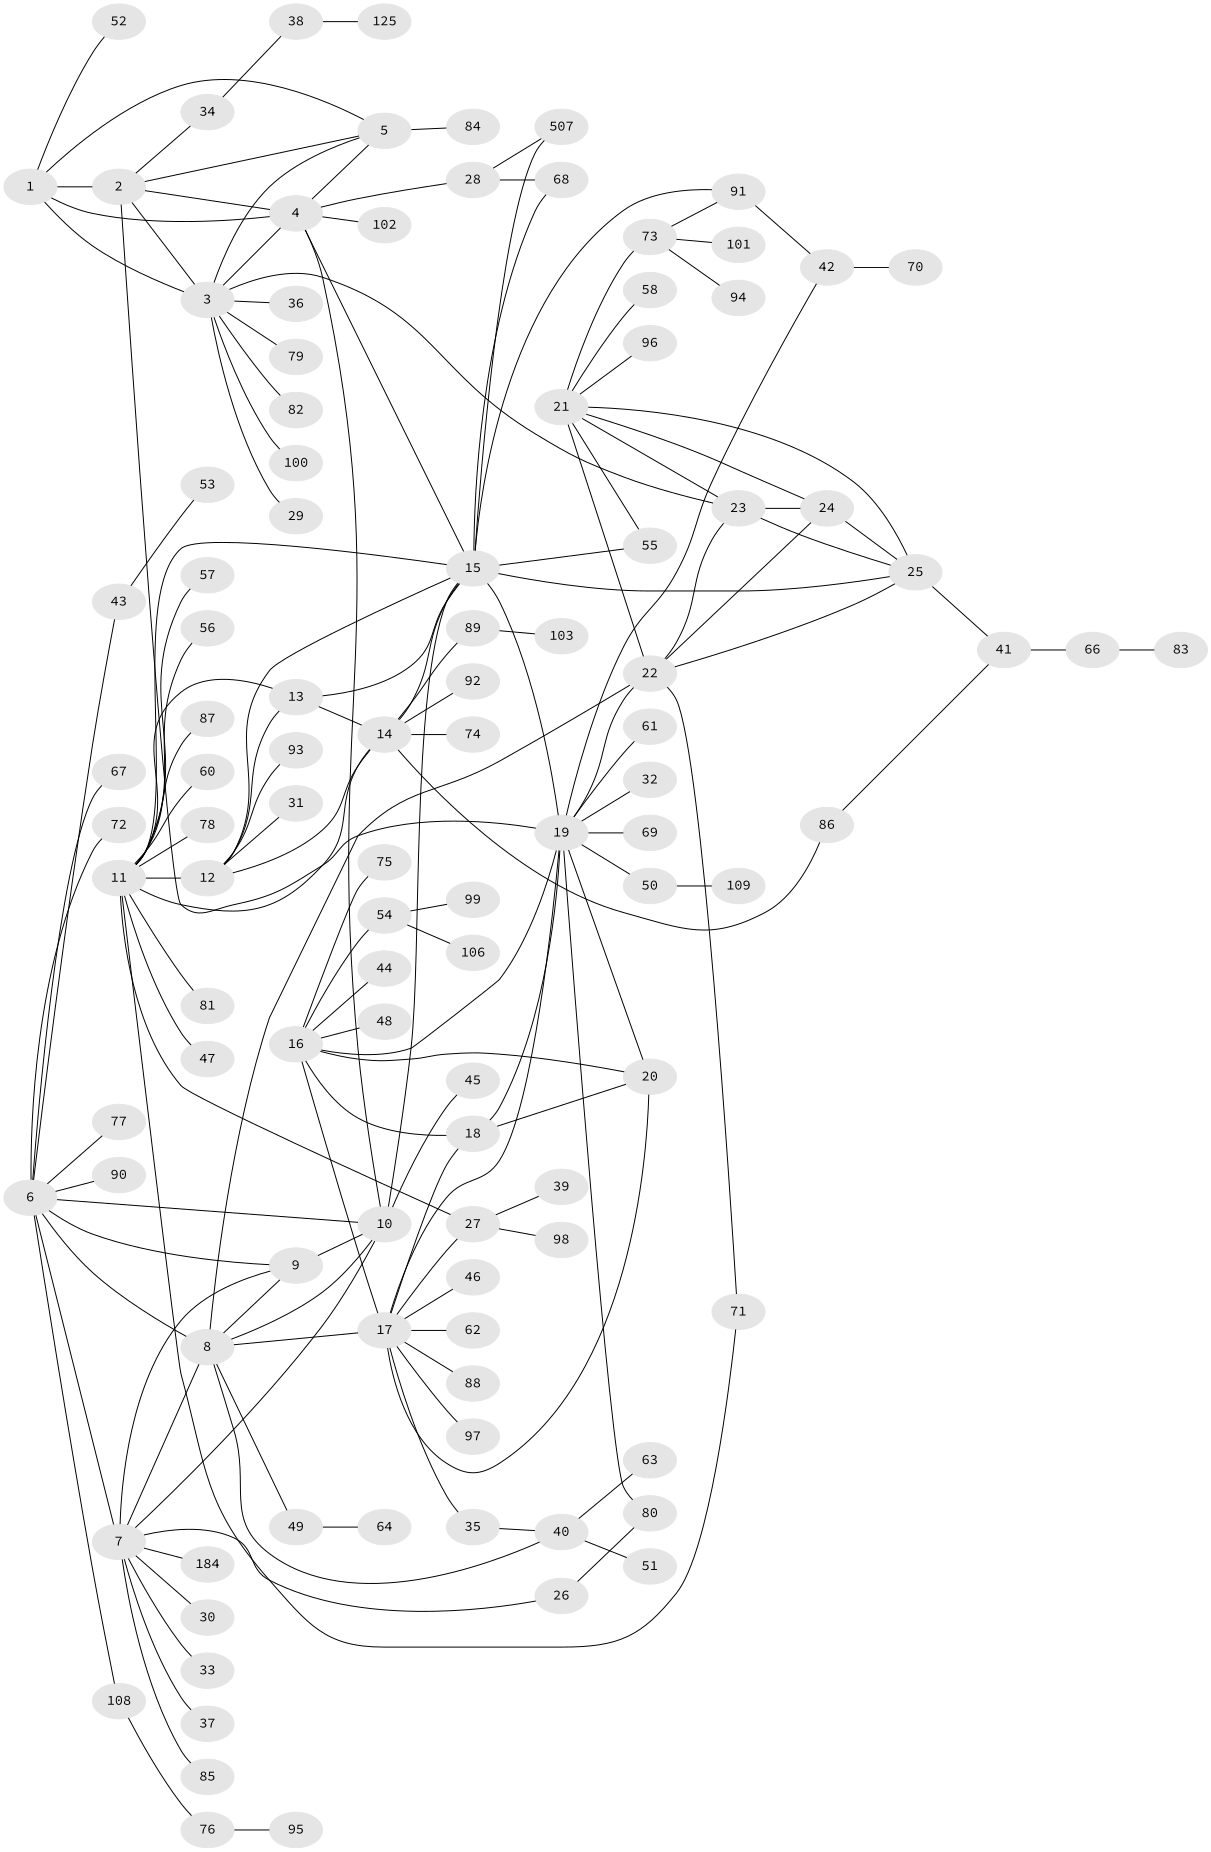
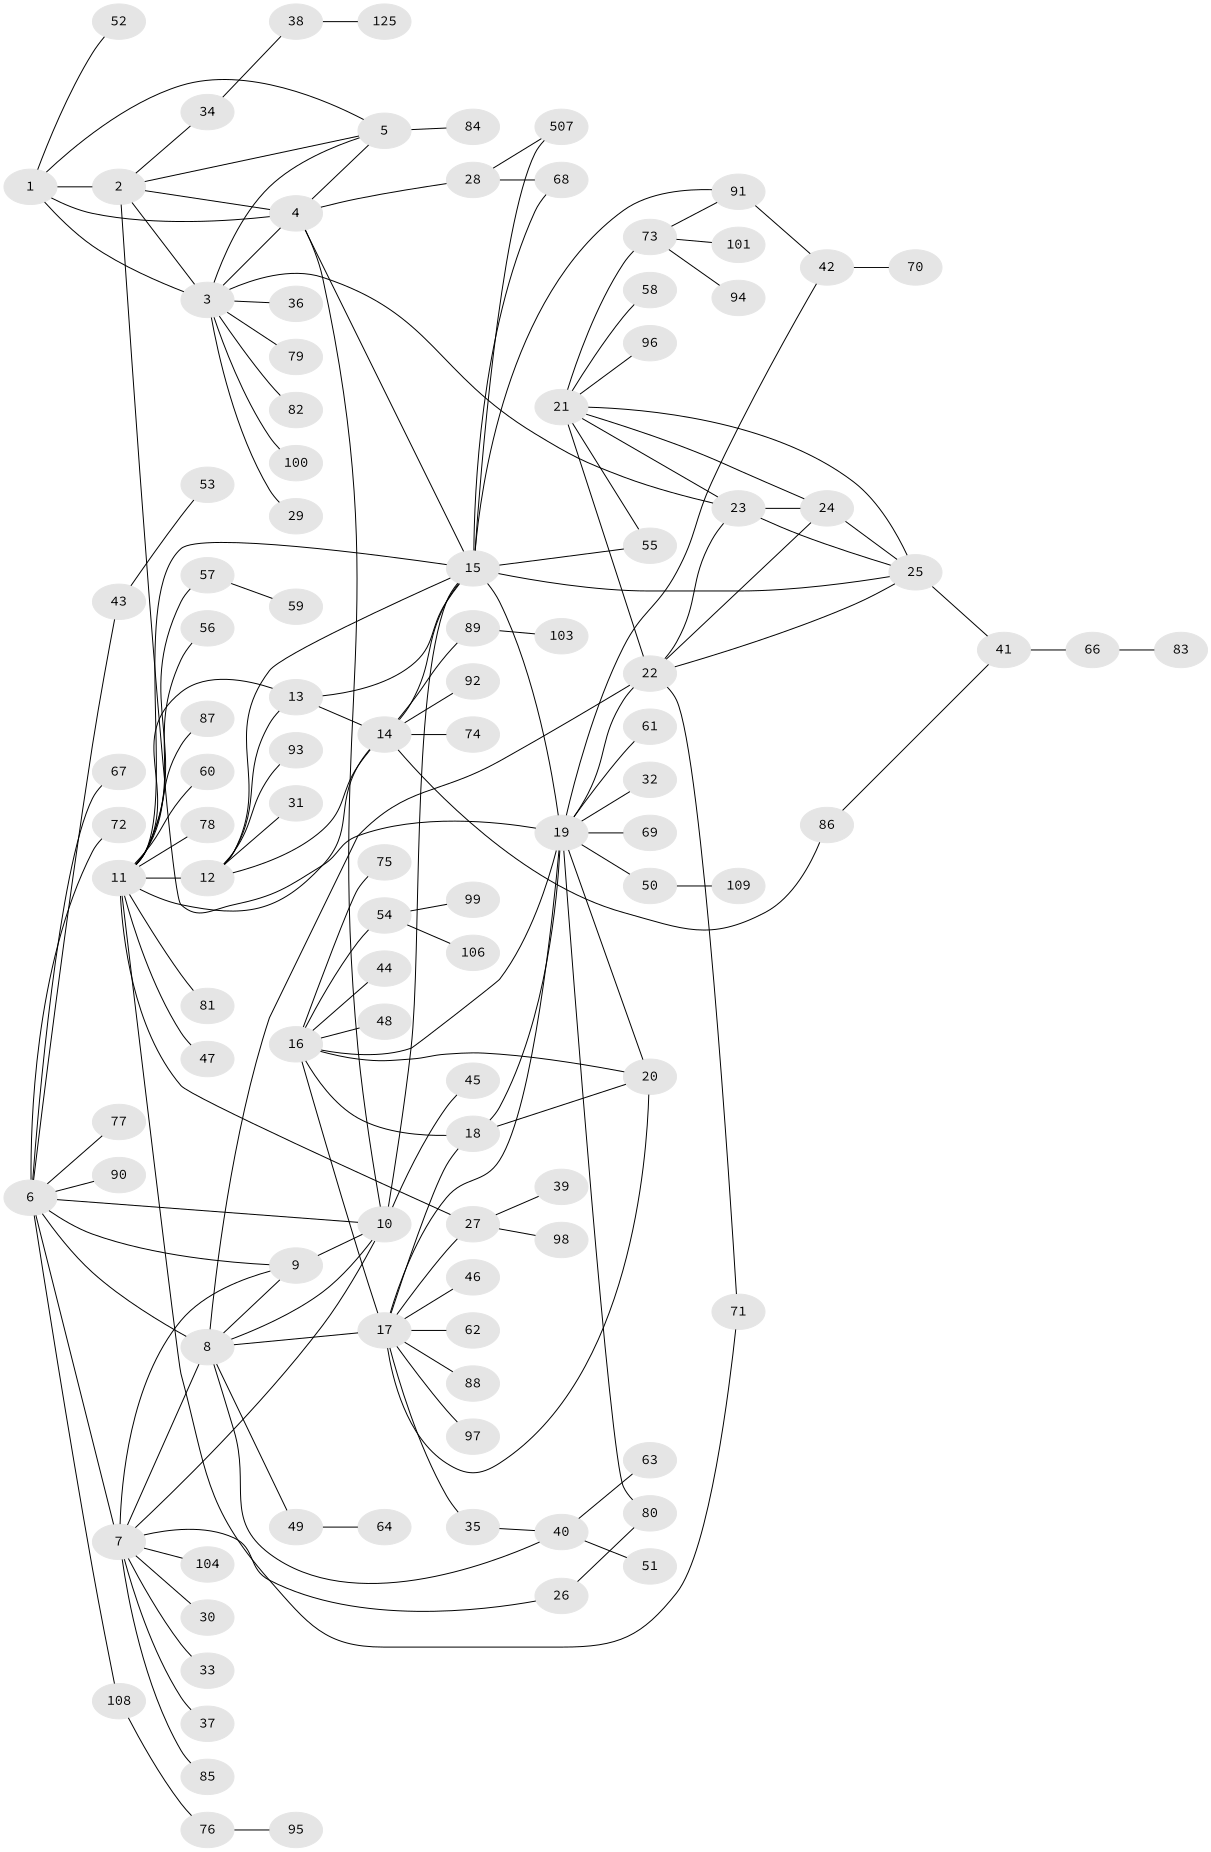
node "102": removed
node "59": added
node "184": label "184" -> "104"
